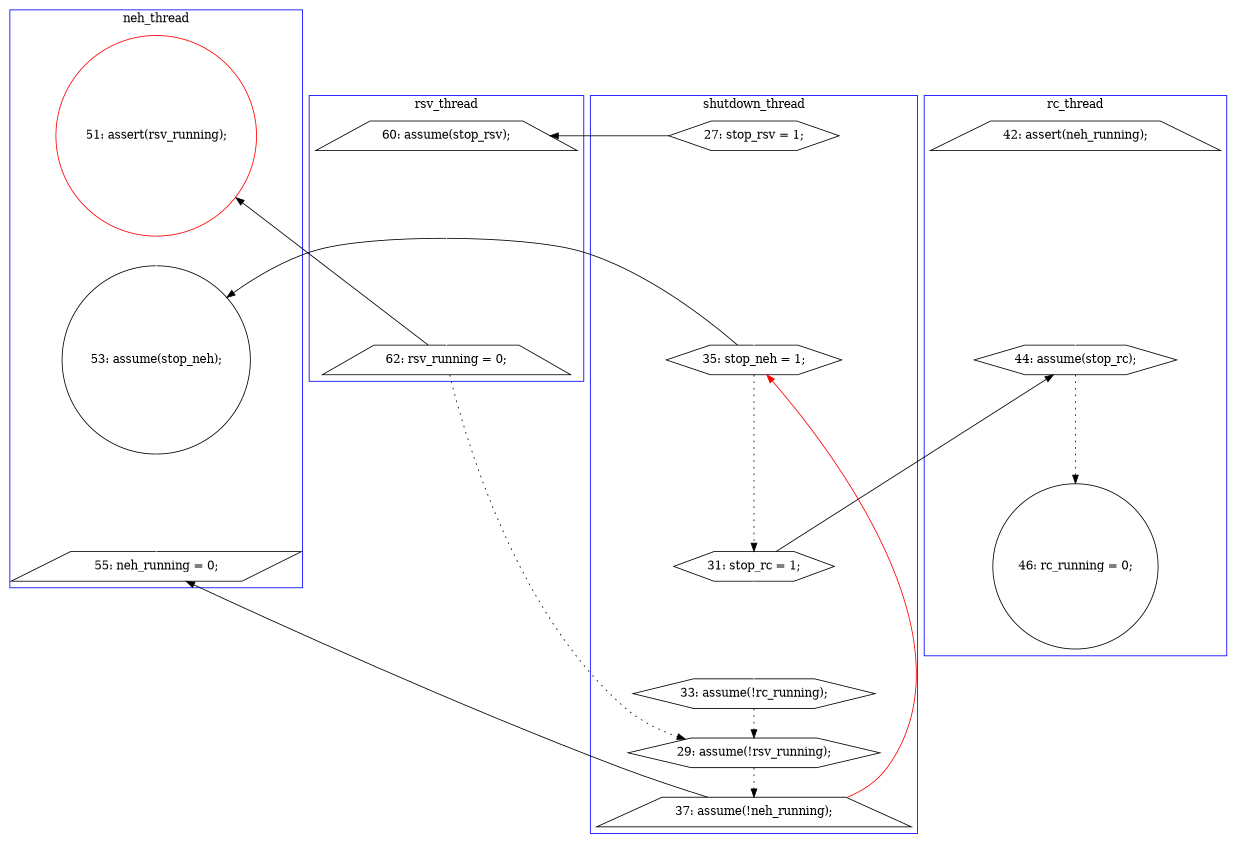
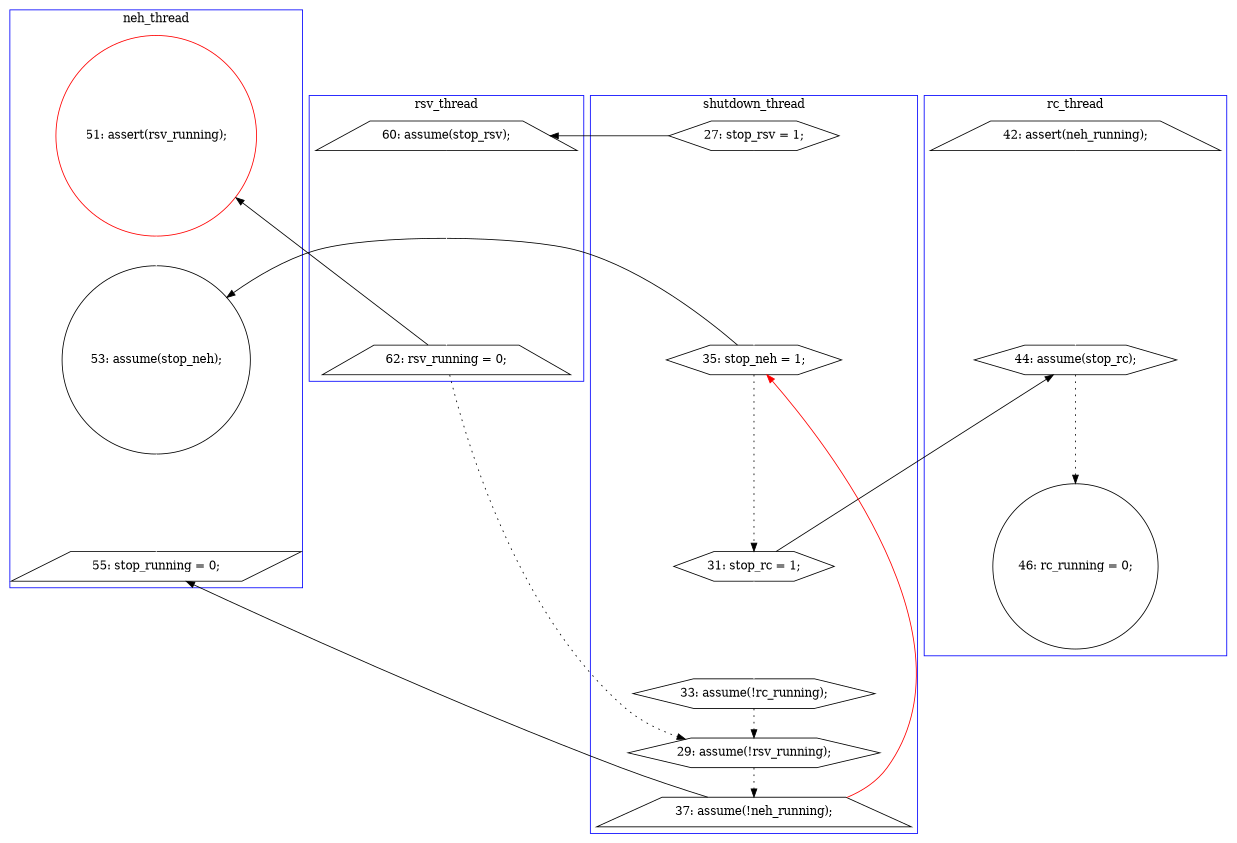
node "55: neh_running = 0;": label "55: neh_running = 0;" -> "55: stop_running = 0;"
